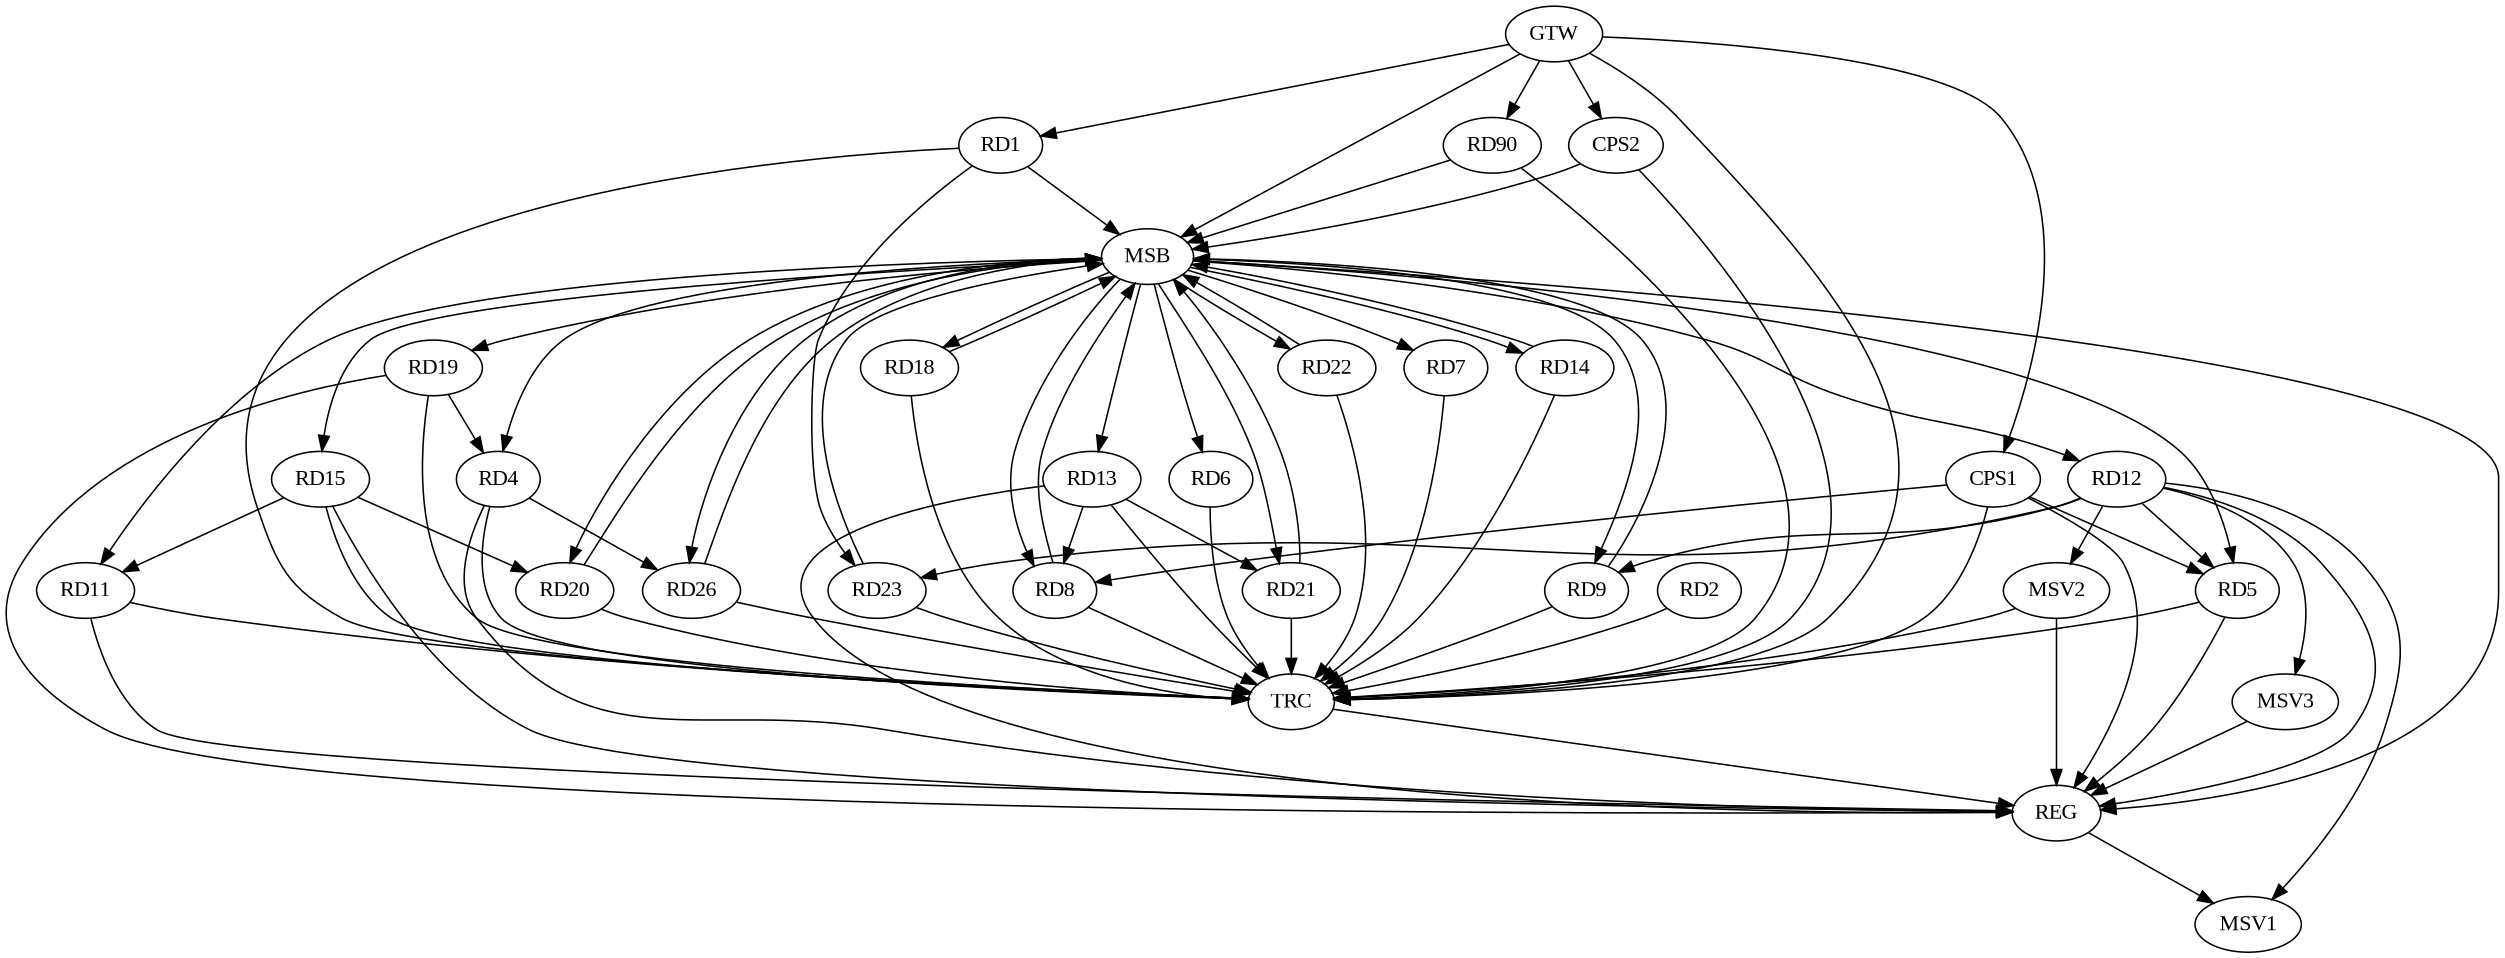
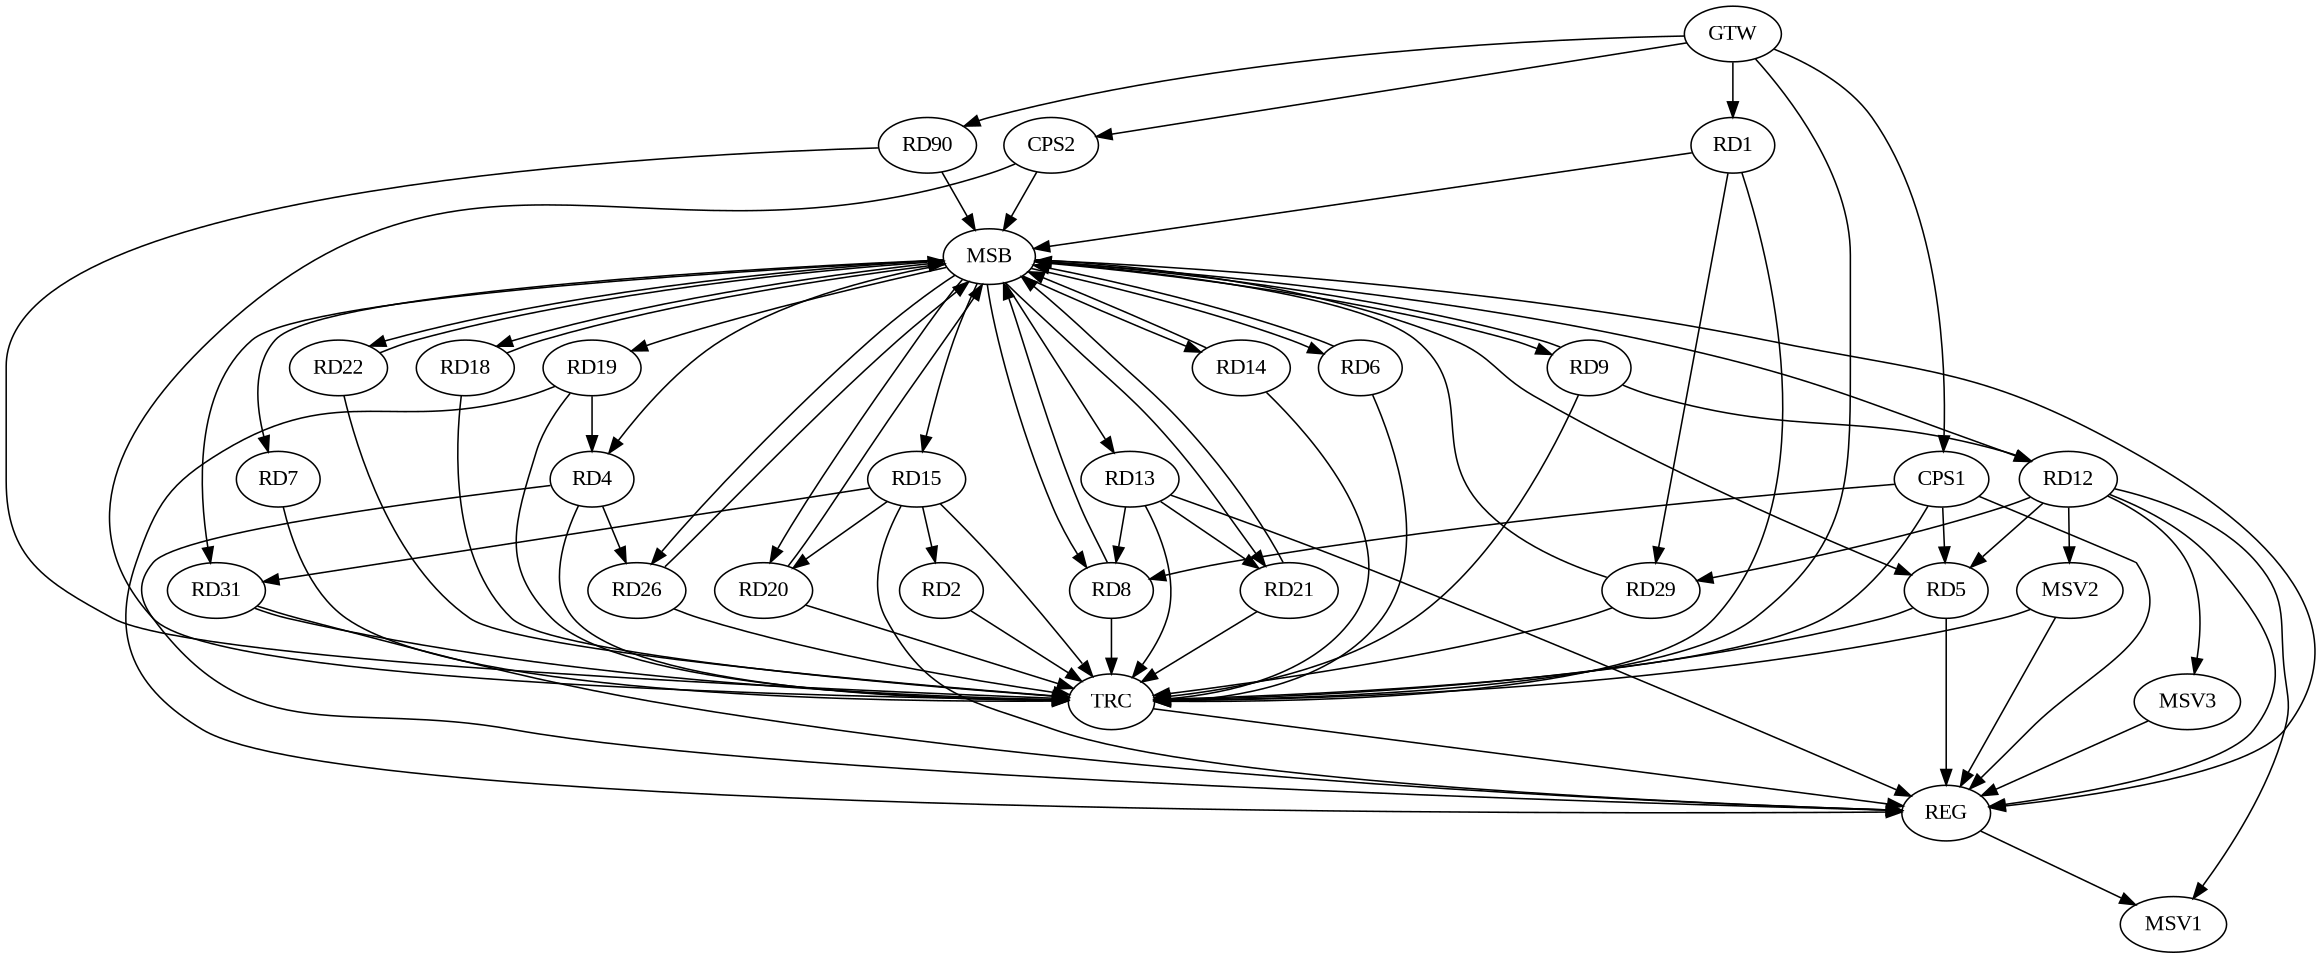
edge "GTW" -> "MSB": now "RD6" -> "MSB"
edge "RD15" -> "RD2": added
edge "RD12" -> "RD9": reversed
node "RD11": label "RD11" -> "RD31"
node "RD23": label "RD23" -> "RD29"
